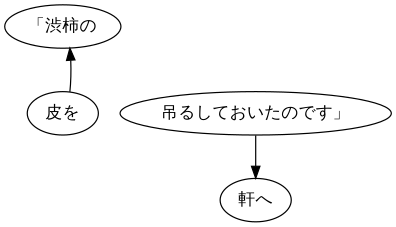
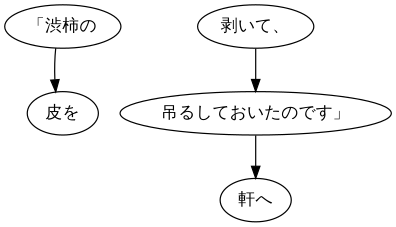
node "剥いて、": added
edge "皮を" -> "「渋柿の": reversed
